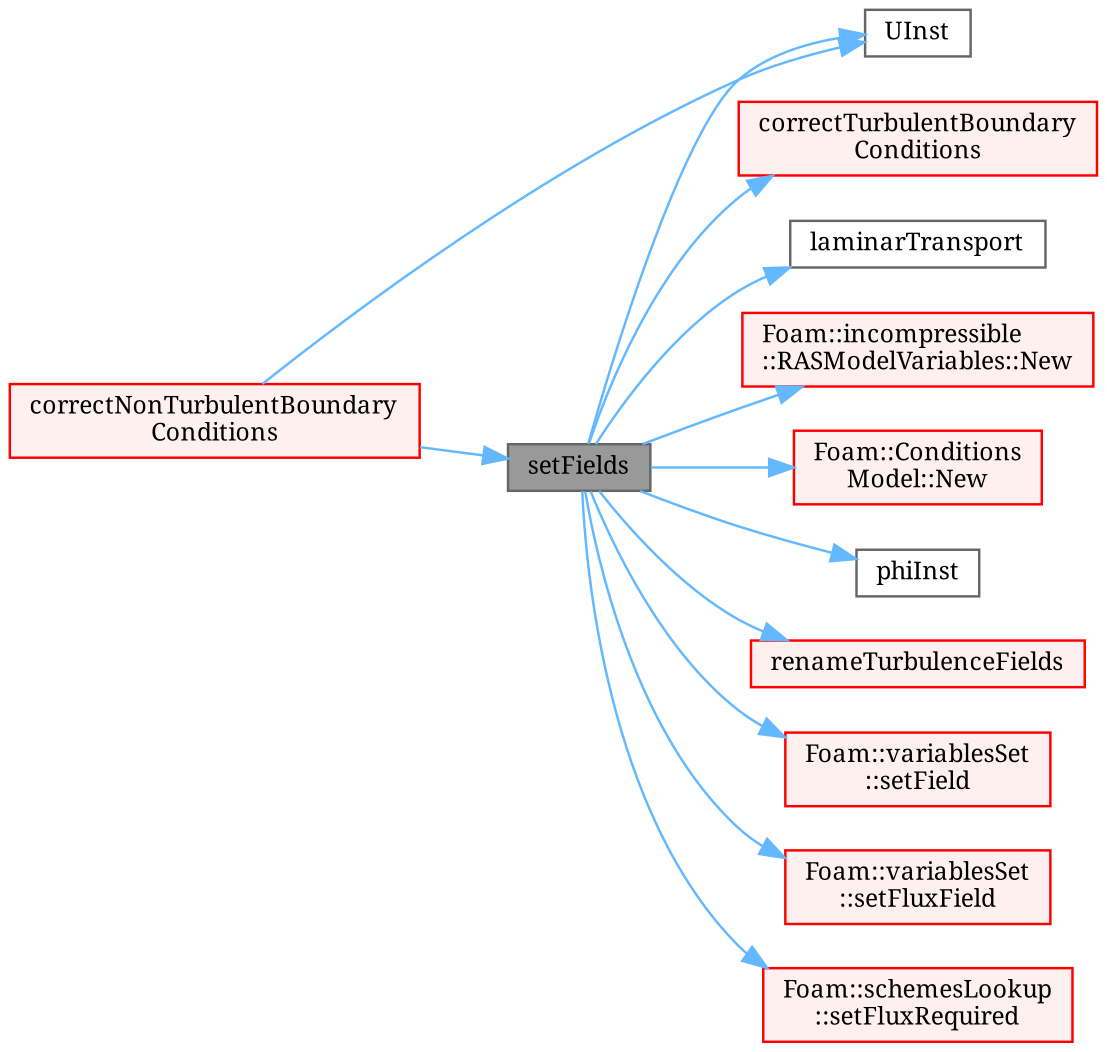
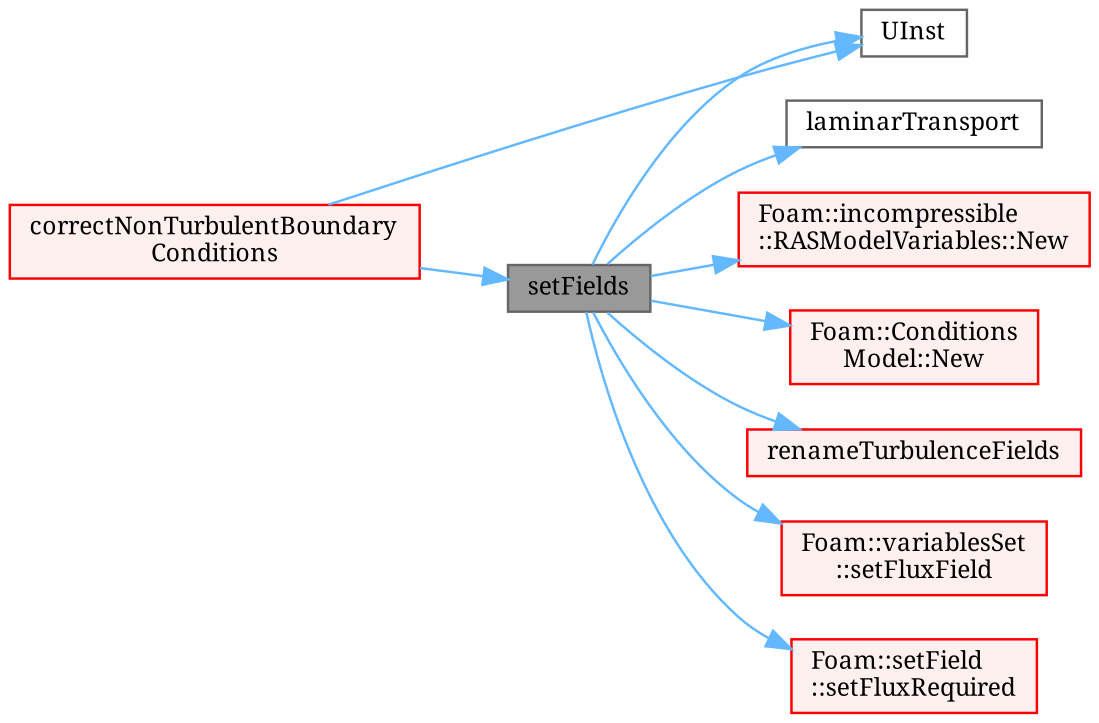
node "correctTurbulentBoundary Conditions": removed
node "phiInst": removed
node "Foam::variablesSet ::setField": removed
node "Foam::schemesLookup ::setFluxRequired": label "Foam::schemesLookup ::setFluxRequired" -> "Foam::setField ::setFluxRequired"
